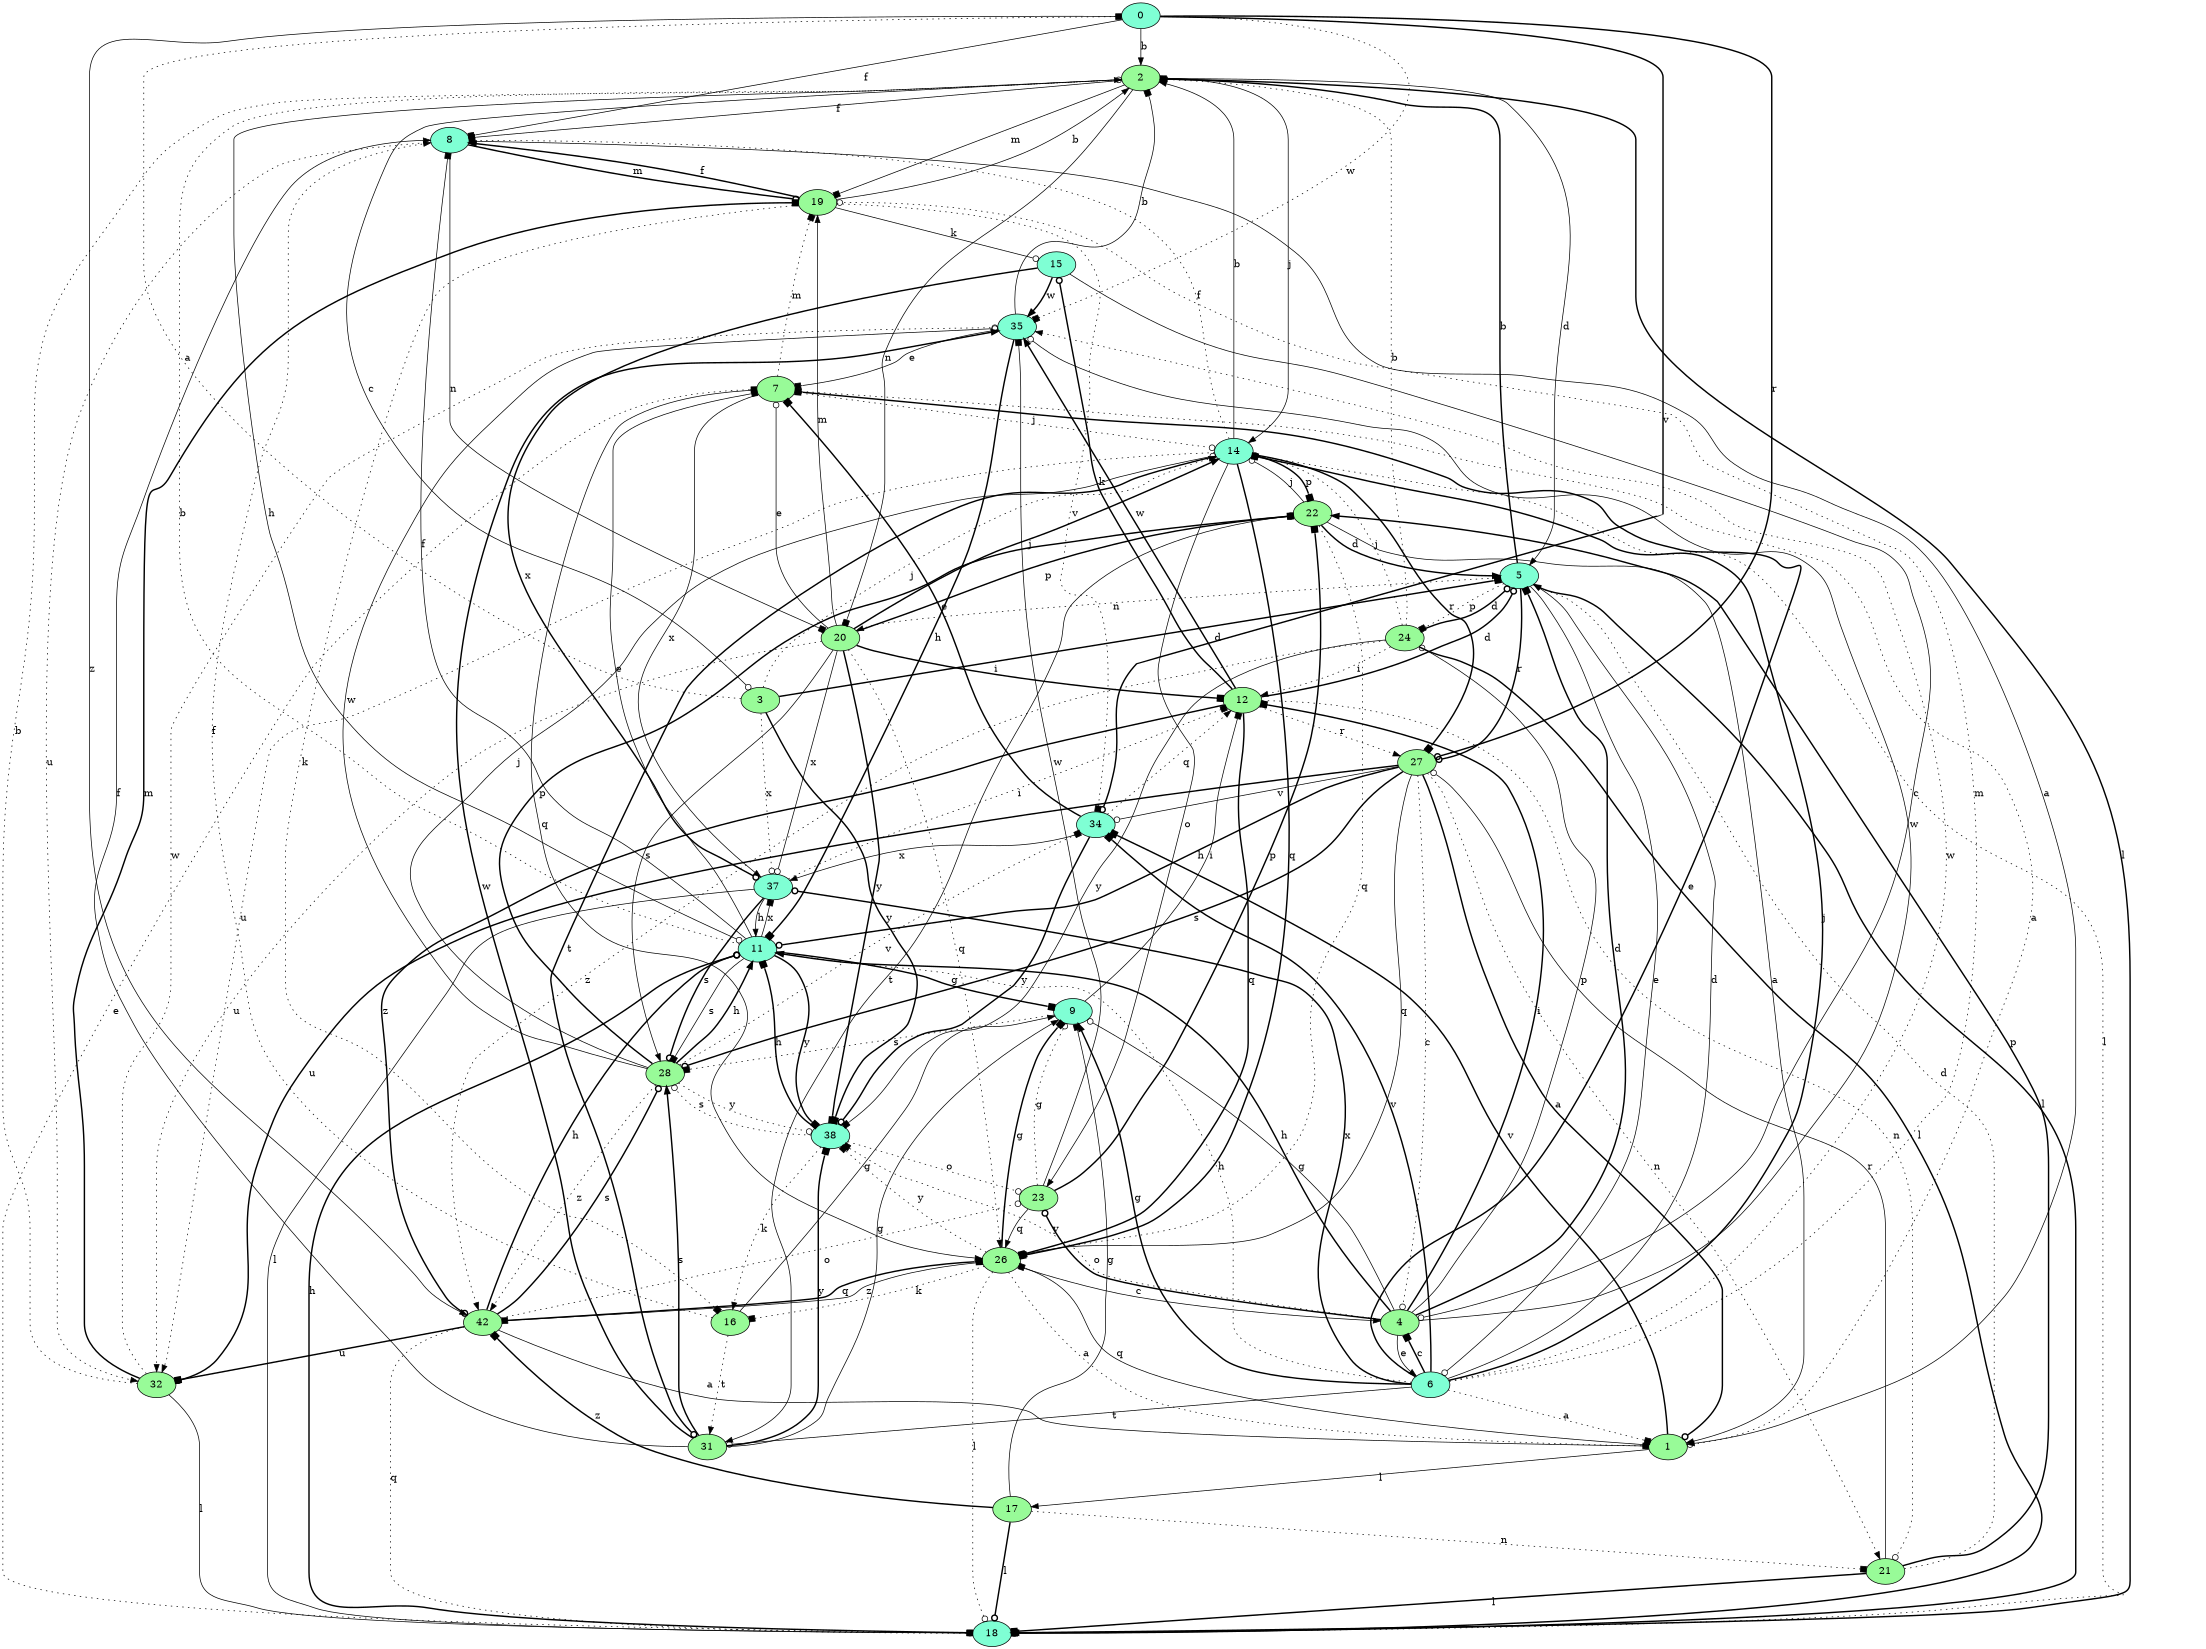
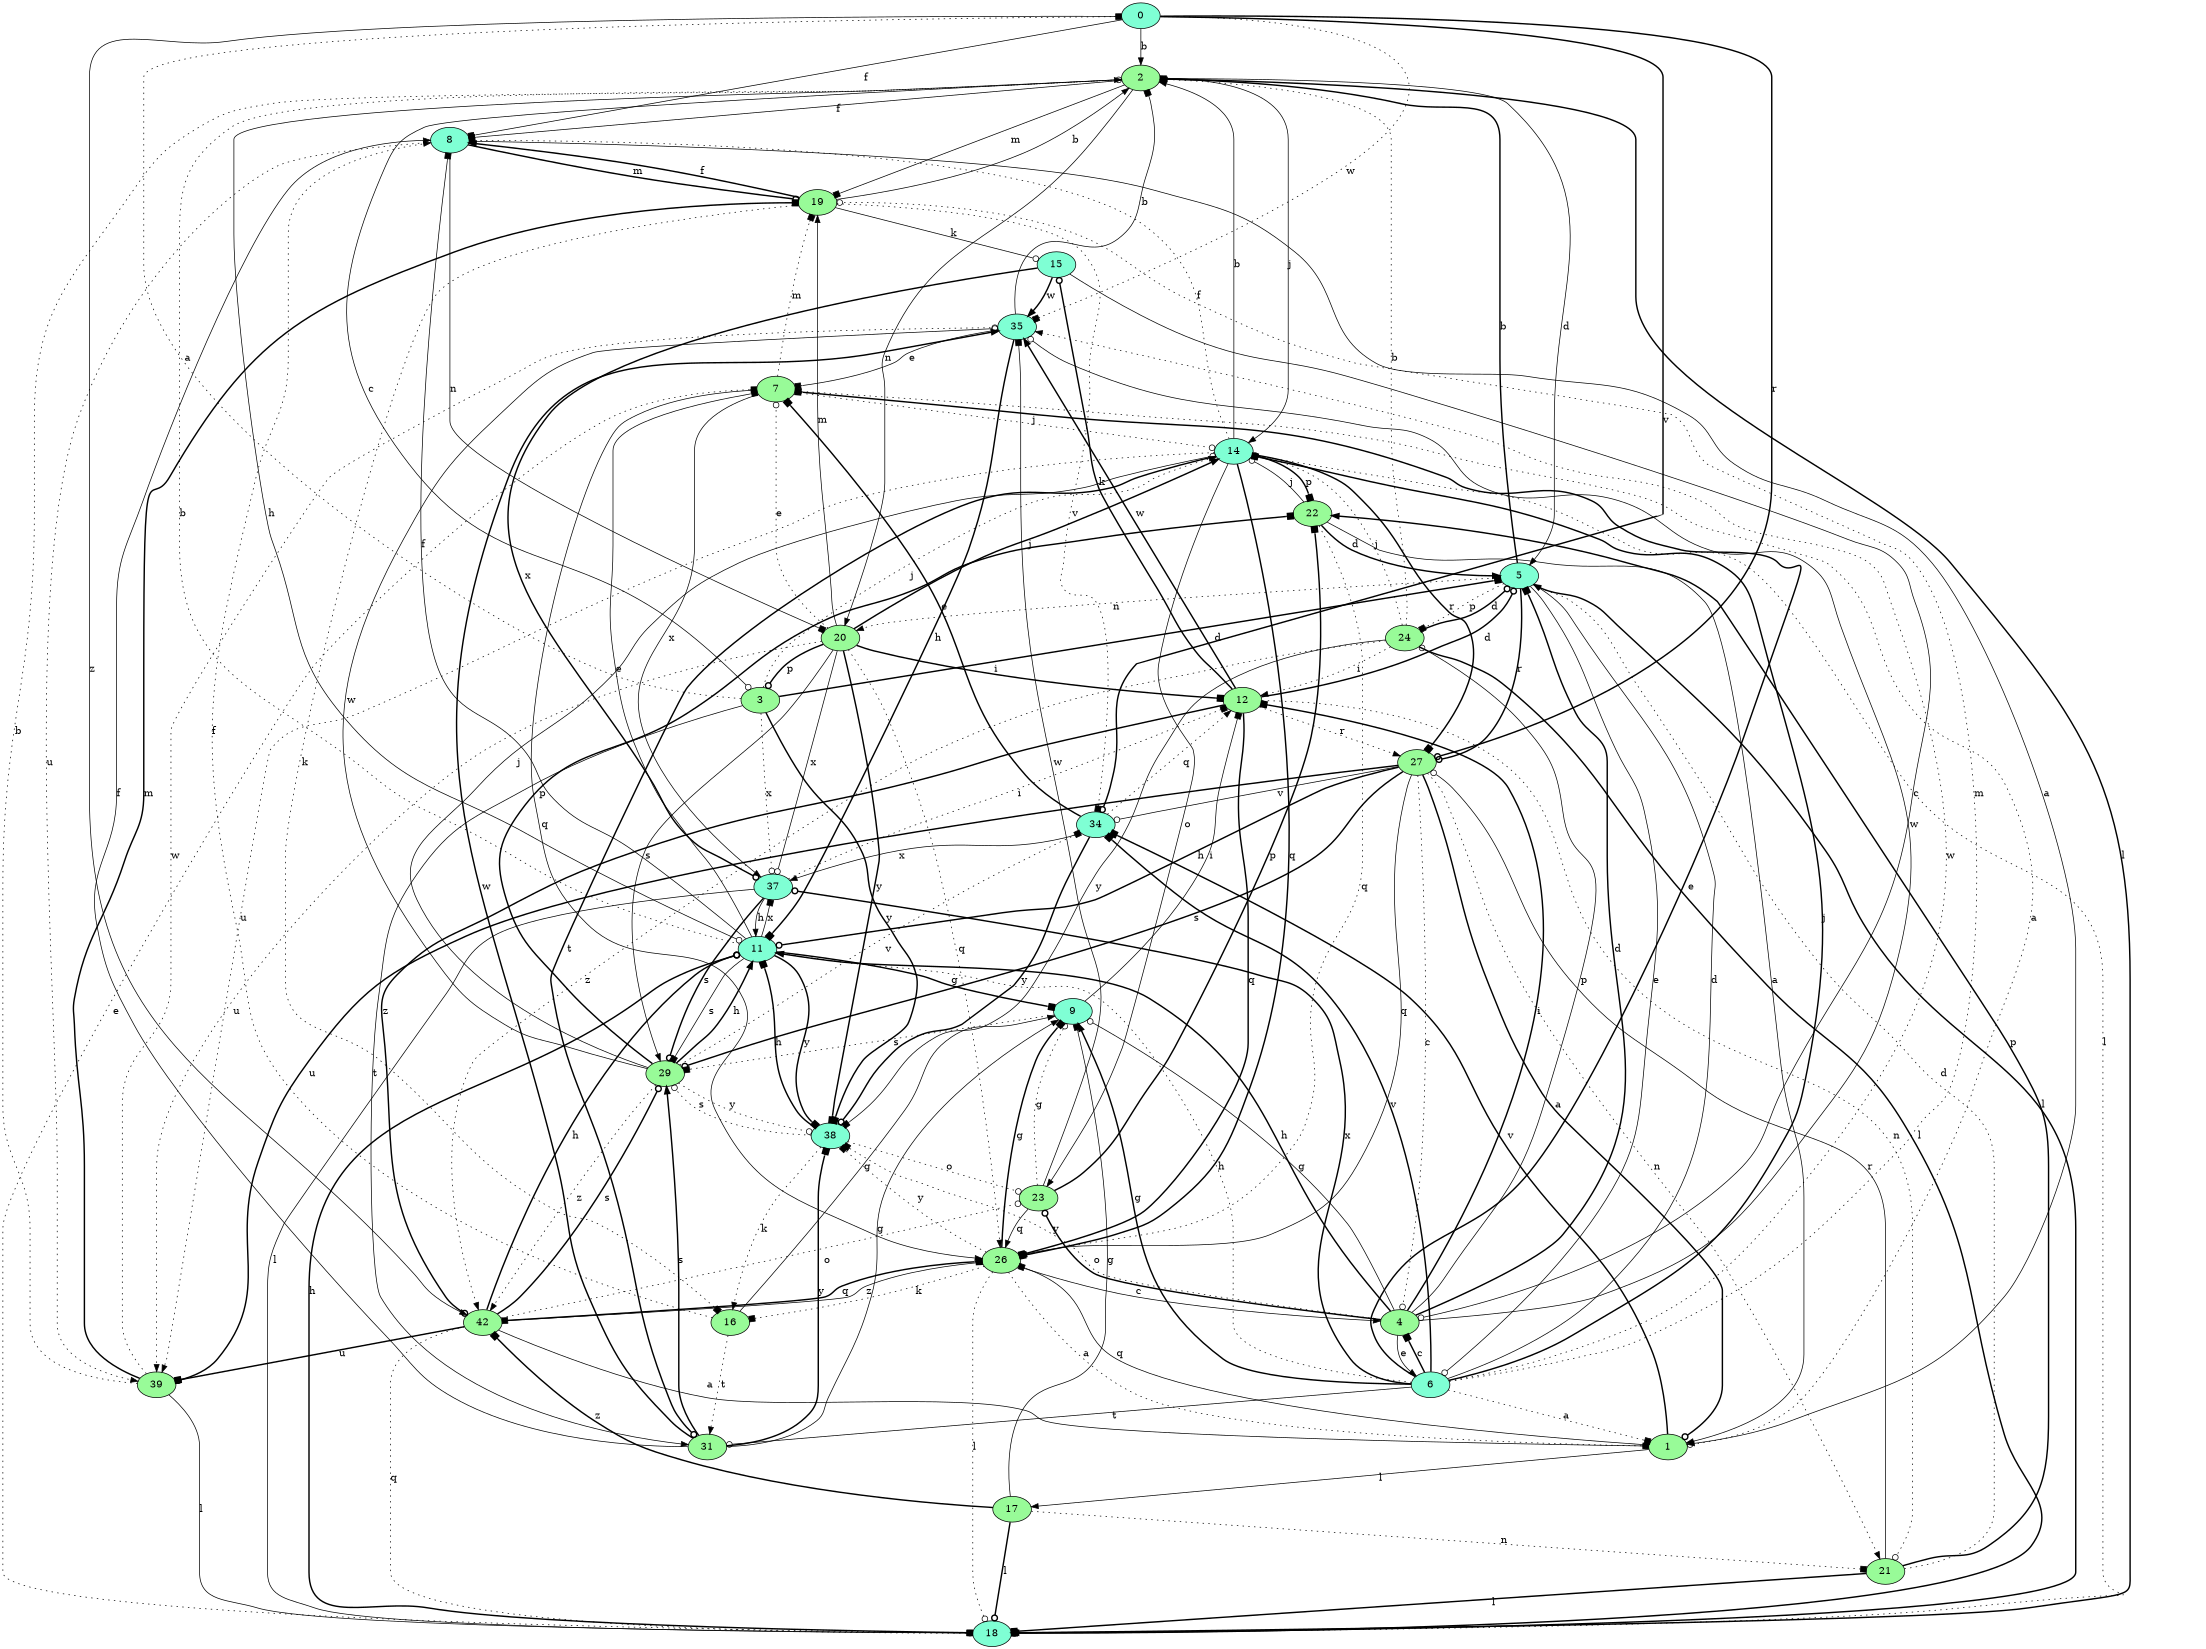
edge "2" -> "20": arrowhead box -> normal
edge "20" -> "7": style solid -> dotted
edge "20" -> "22": now "20" -> "3"
edge "22" -> "31": now "3" -> "31"
node "28": label "28" -> "29"
node "32": label "32" -> "39"
